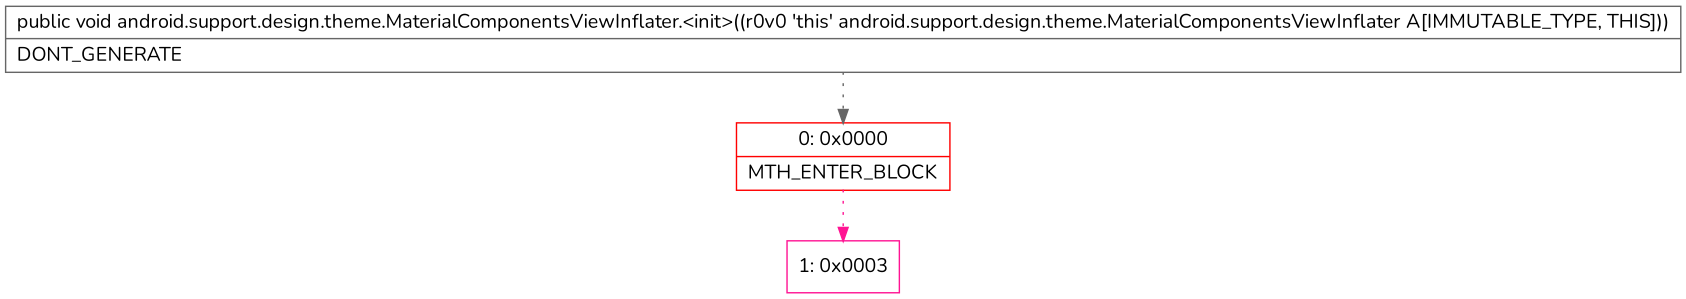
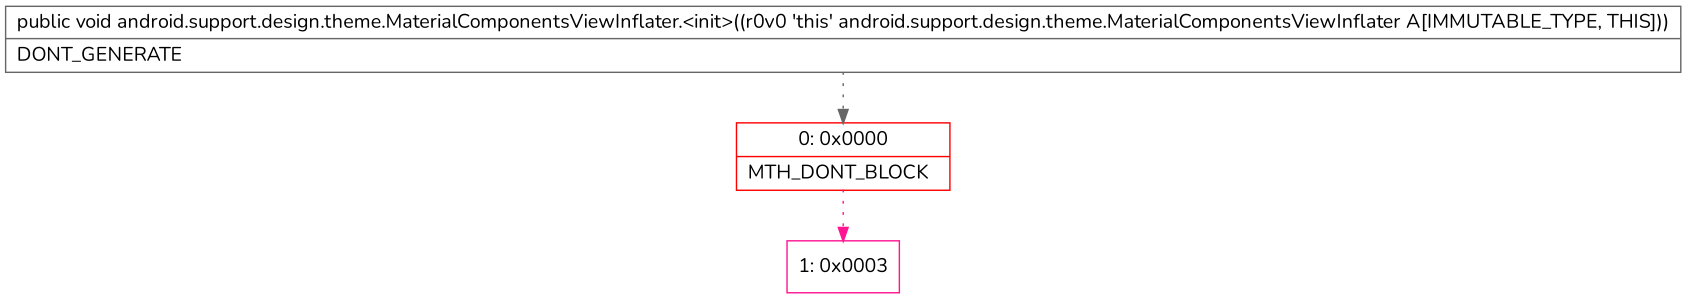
node "0: 0x0000": text "MTH_ENTER_BLOCK" -> "MTH_DONT_BLOCK"
